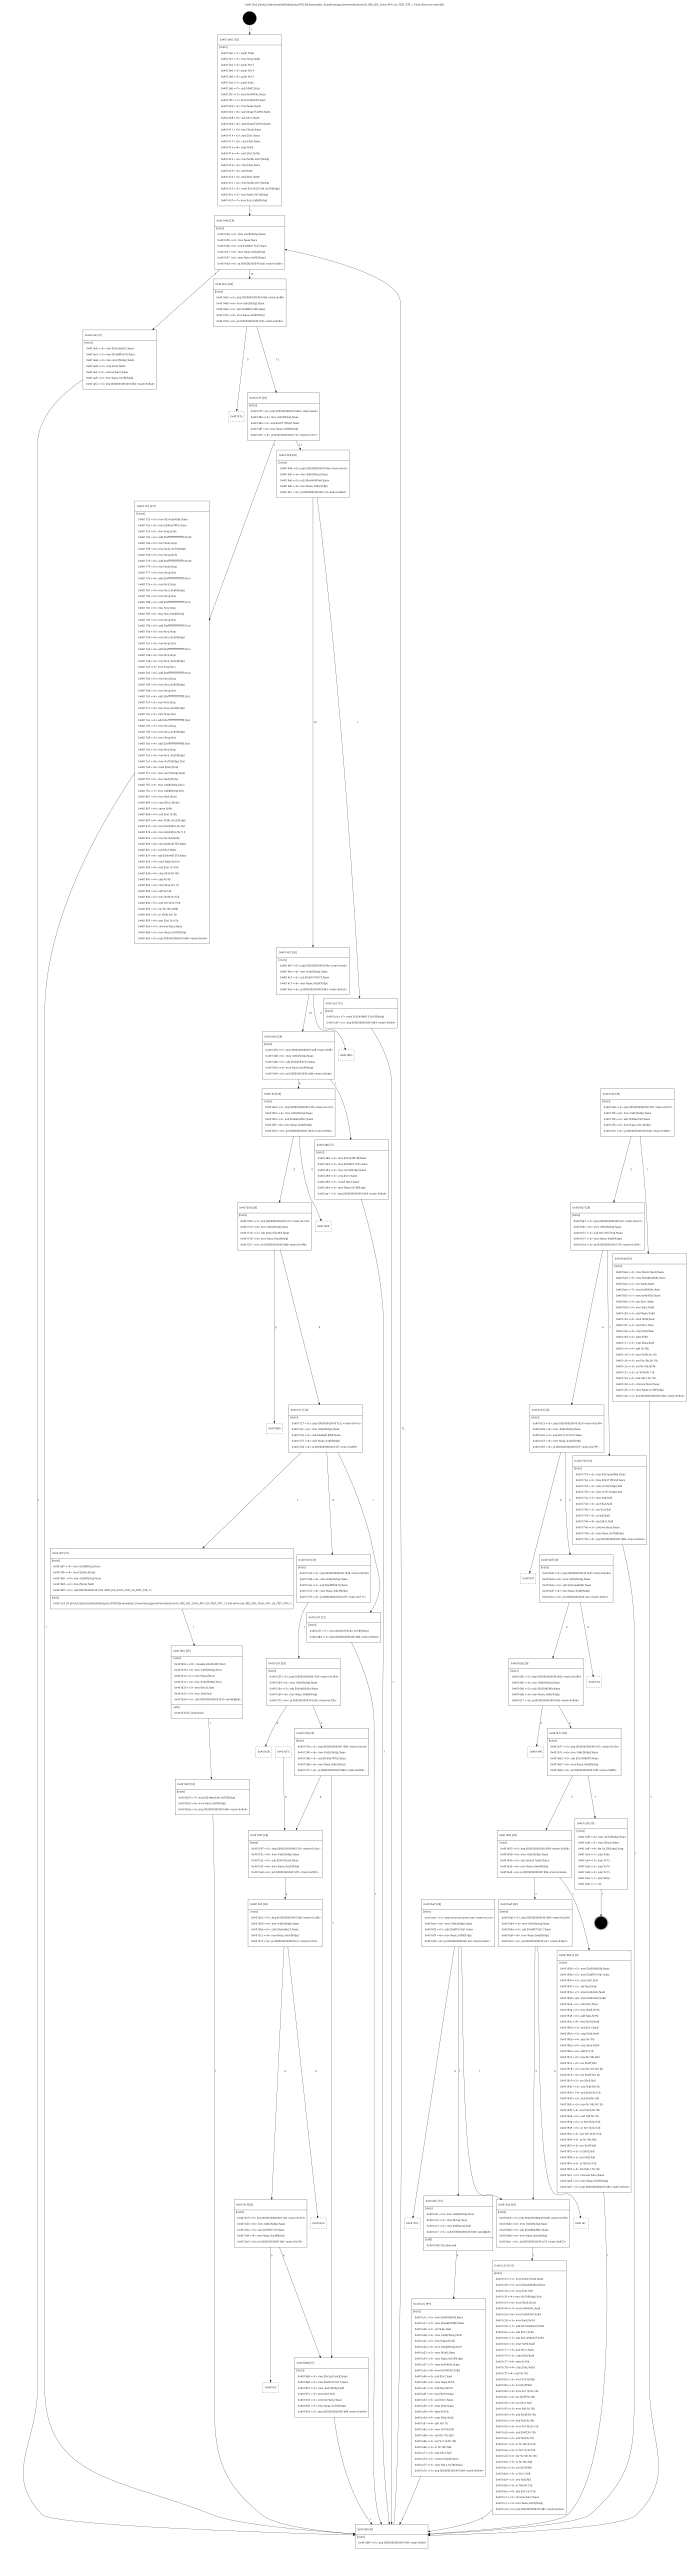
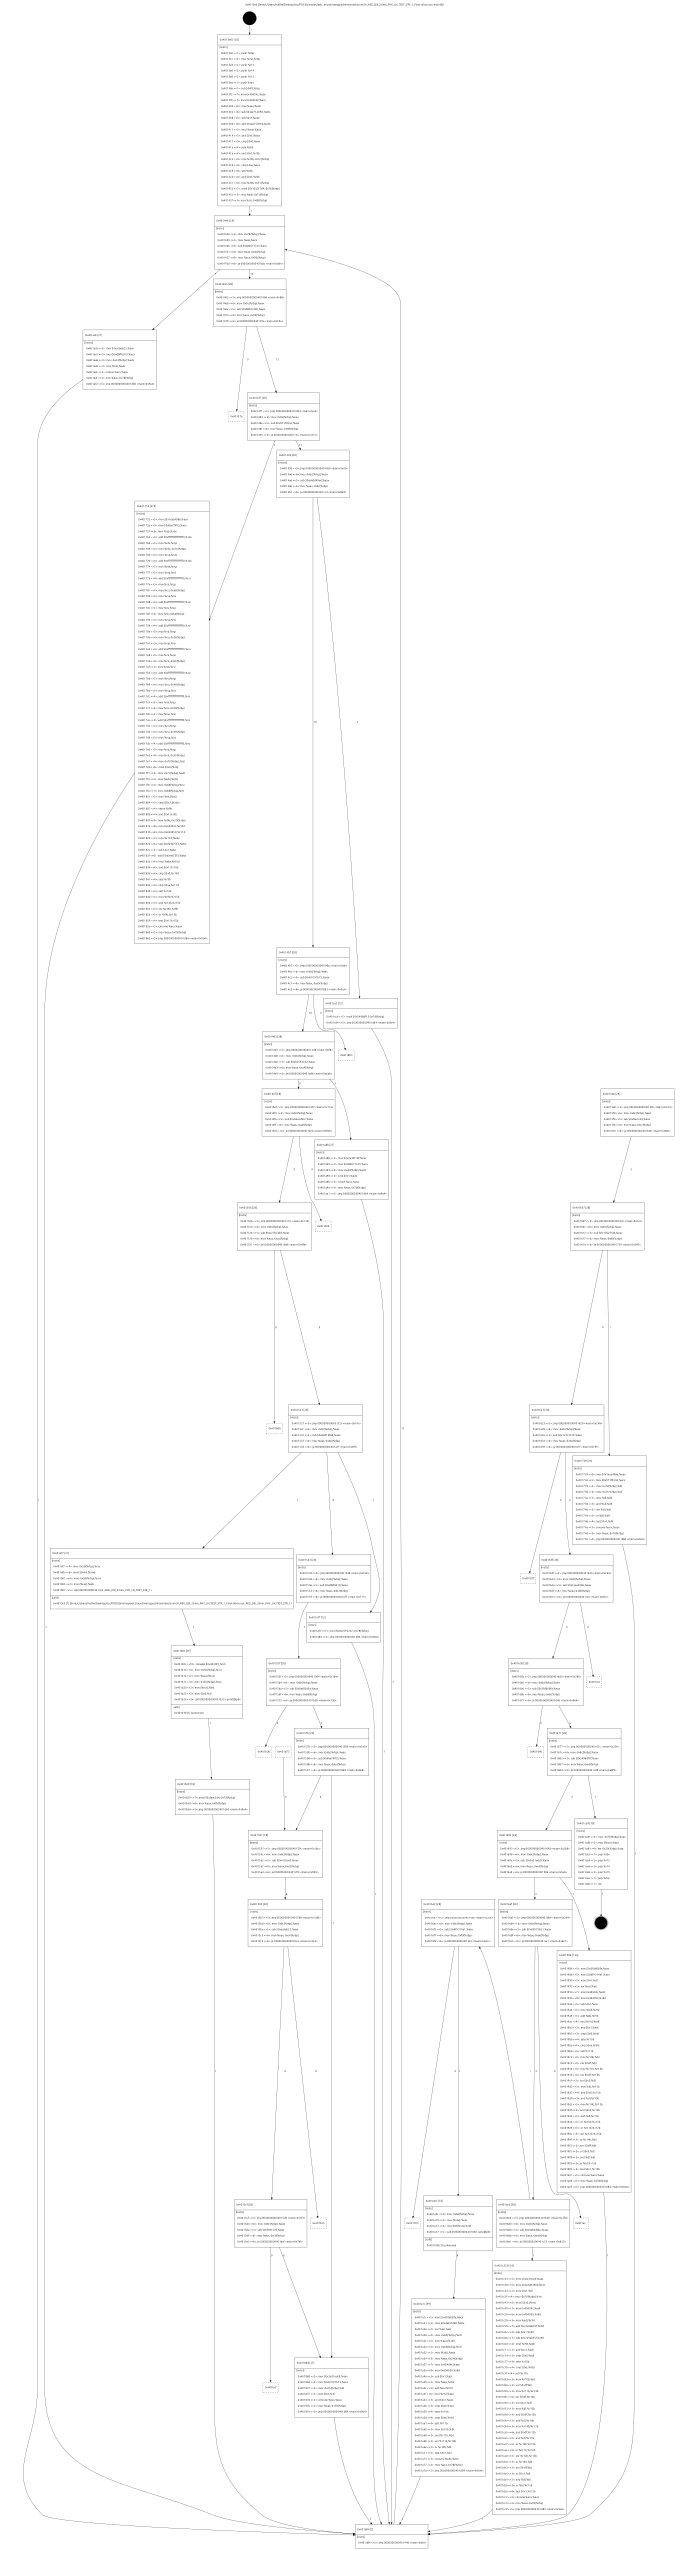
node "0x401be0 [83]": removed
edge "0x4016e7 [28]" -> "0x4016cb [28]": reversed
